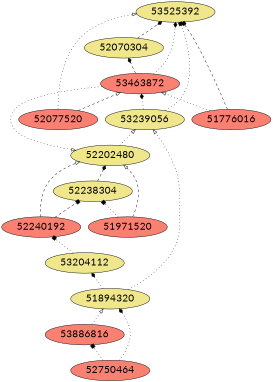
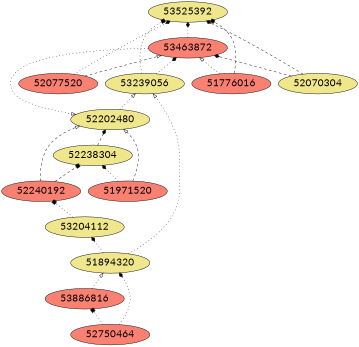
edge "52077520" -> "53525392": arrowhead onormal -> diamond
edge "53463872" -> "52070304": reversed
edge "51971520" -> "52238304": arrowhead box -> diamond
